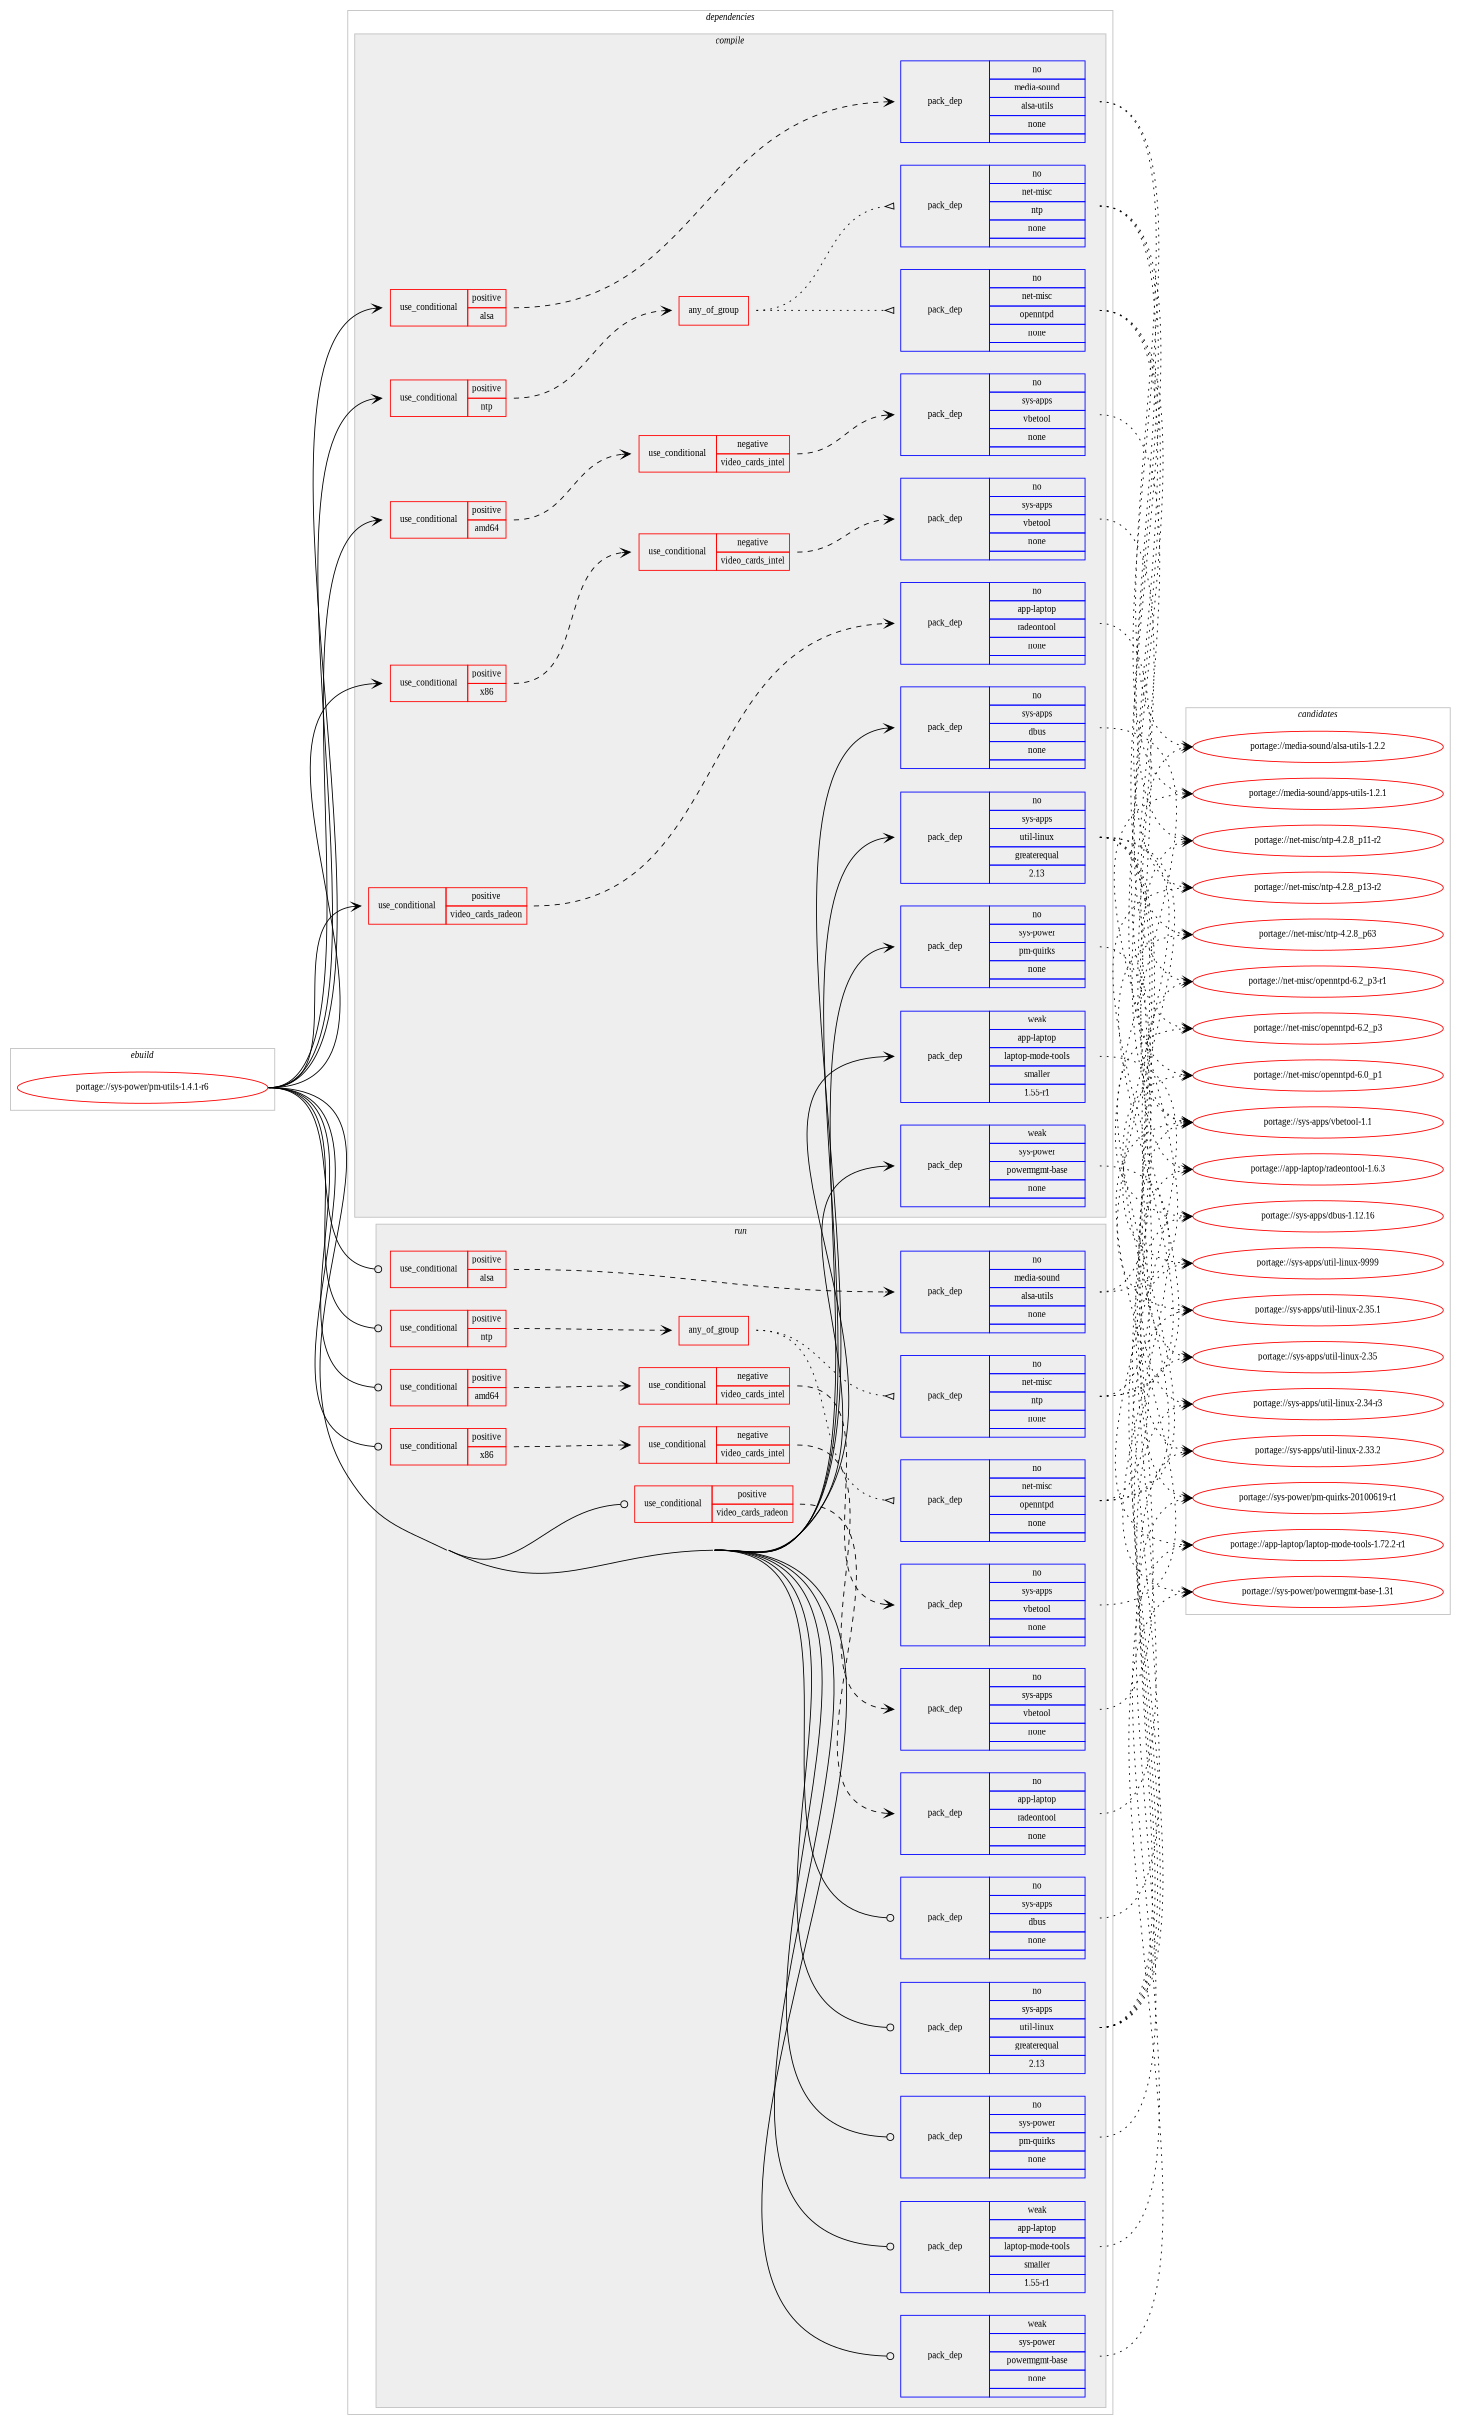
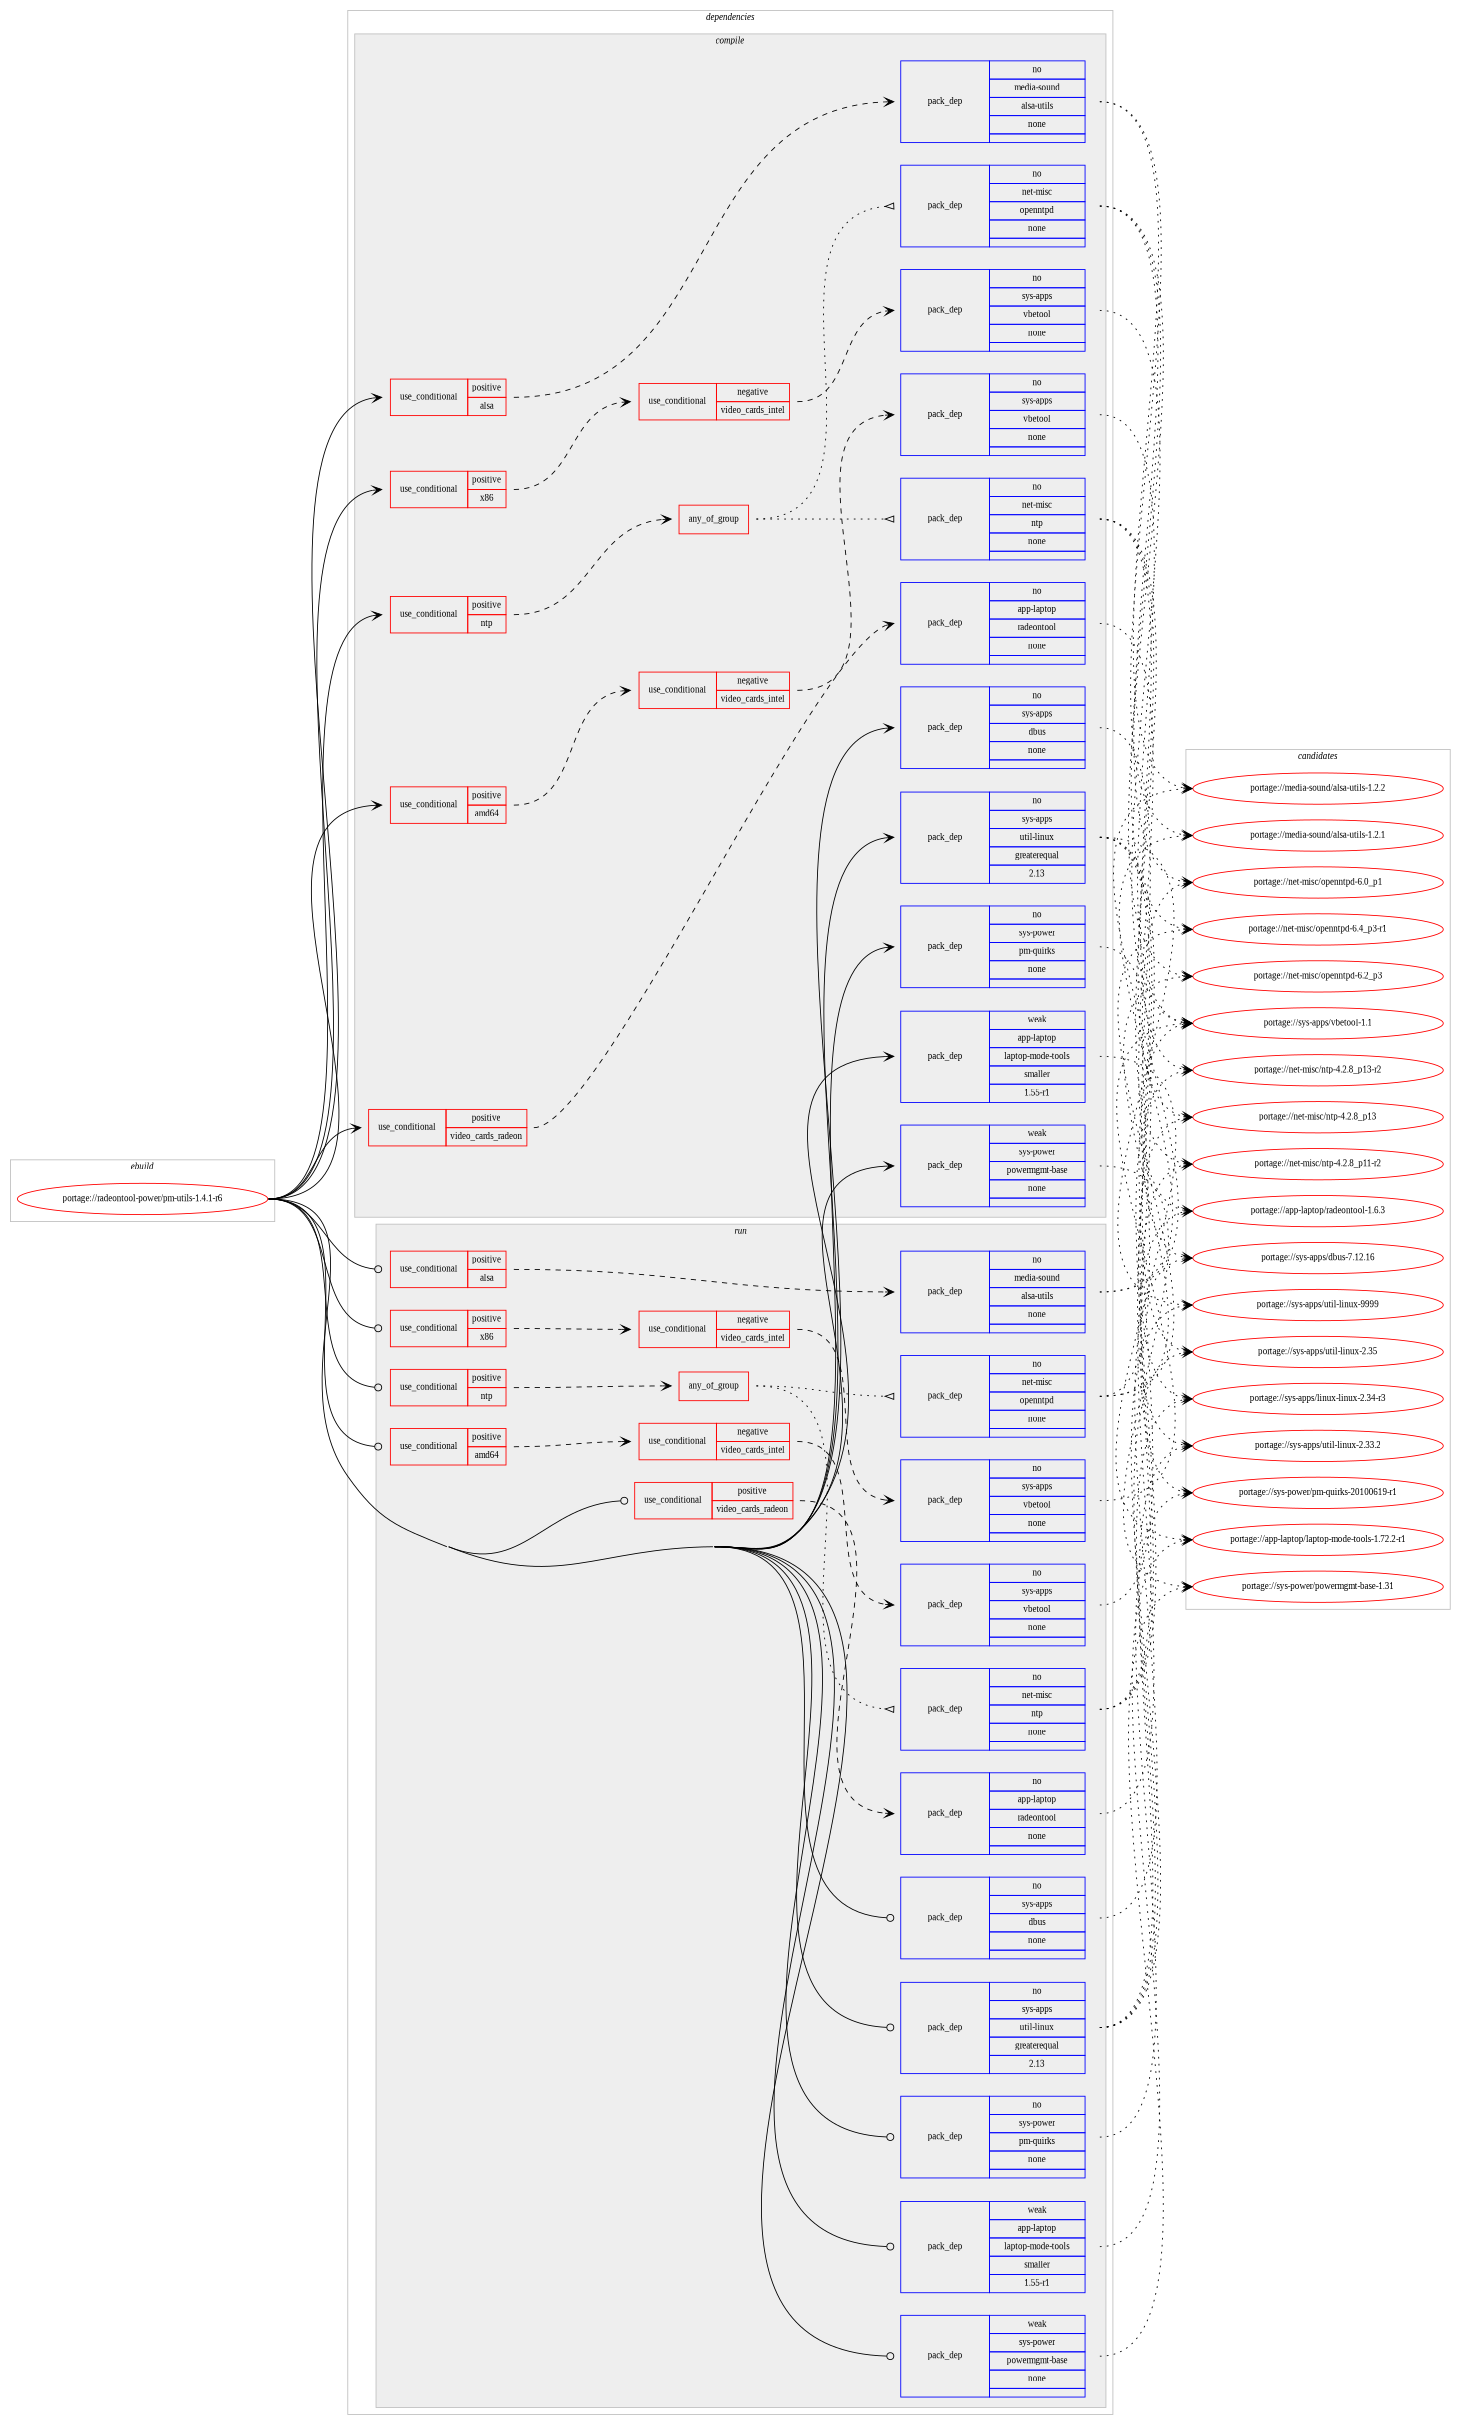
node "portage://media-sound/apps-utils-1.2.1": label "portage://media-sound/apps-utils-1.2.1" -> "portage://media-sound/alsa-utils-1.2.1"
node "portage://net-misc/ntp-4.2.8_p63": label "portage://net-misc/ntp-4.2.8_p63" -> "portage://net-misc/ntp-4.2.8_p13"
node "portage://net-misc/openntpd-6.2_p3-r1": label "portage://net-misc/openntpd-6.2_p3-r1" -> "portage://net-misc/openntpd-6.4_p3-r1"
node "portage://sys-power/pm-utils-1.4.1-r6": label "portage://sys-power/pm-utils-1.4.1-r6" -> "portage://radeontool-power/pm-utils-1.4.1-r6"
node "portage://sys-apps/dbus-1.12.16": label "portage://sys-apps/dbus-1.12.16" -> "portage://sys-apps/dbus-7.12.16"
node "portage://sys-apps/util-linux-2.35.1": removed
node "portage://sys-apps/util-linux-2.34-r3": label "portage://sys-apps/util-linux-2.34-r3" -> "portage://sys-apps/linux-linux-2.34-r3"
